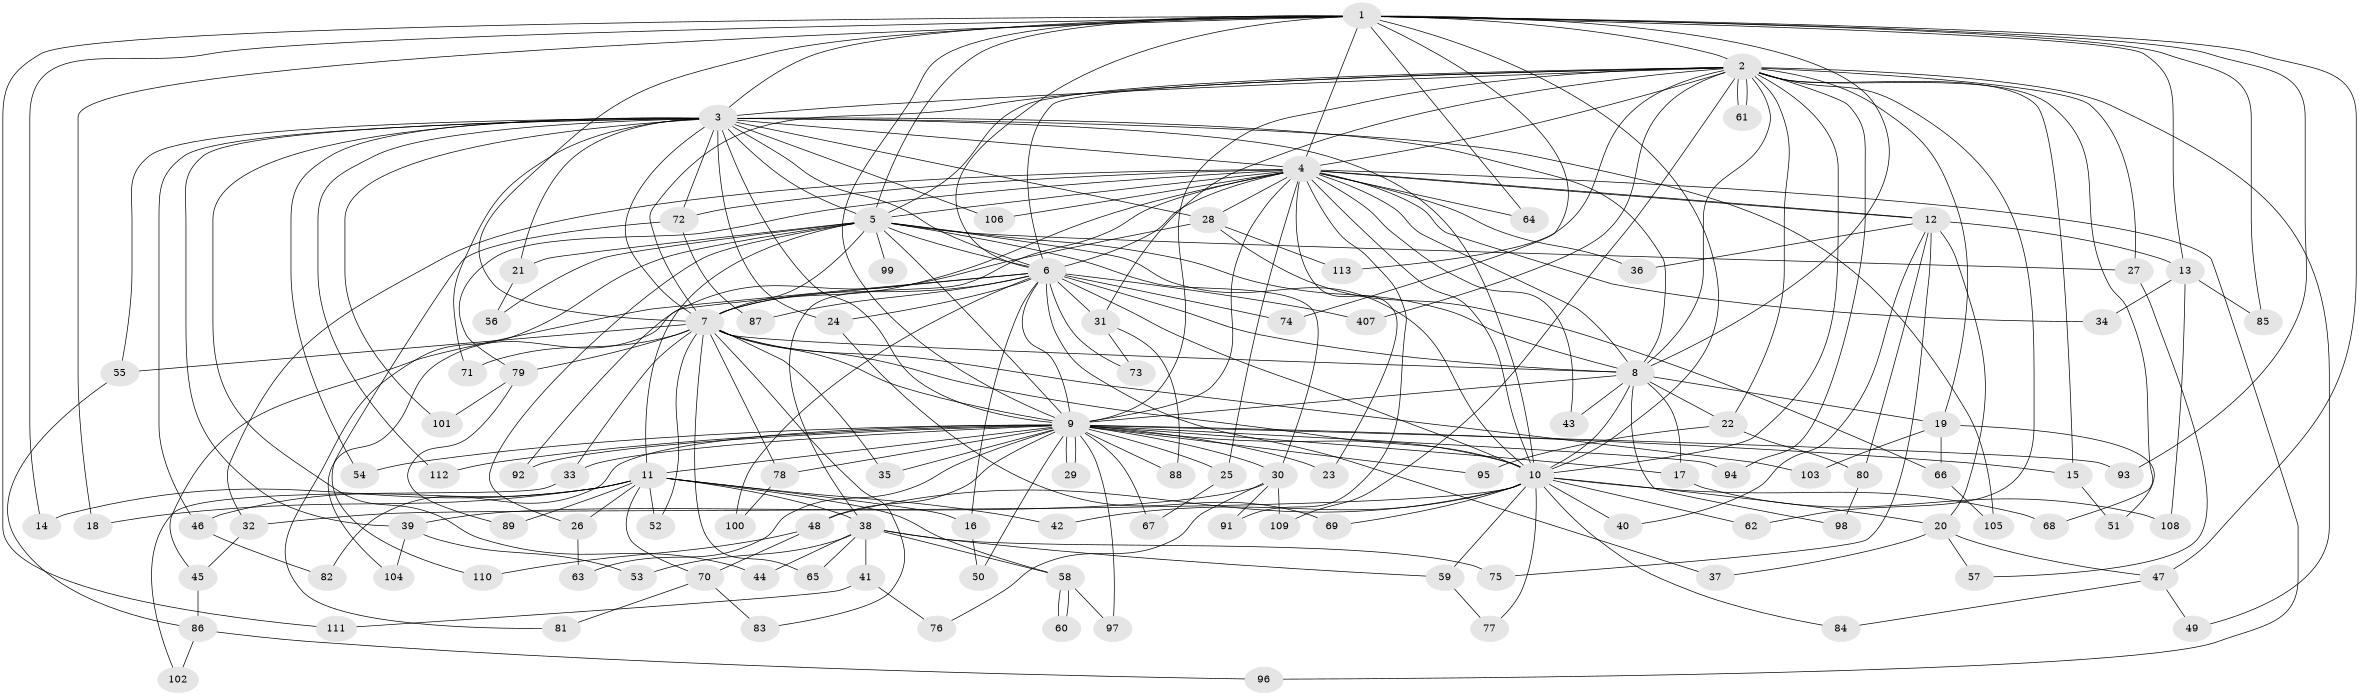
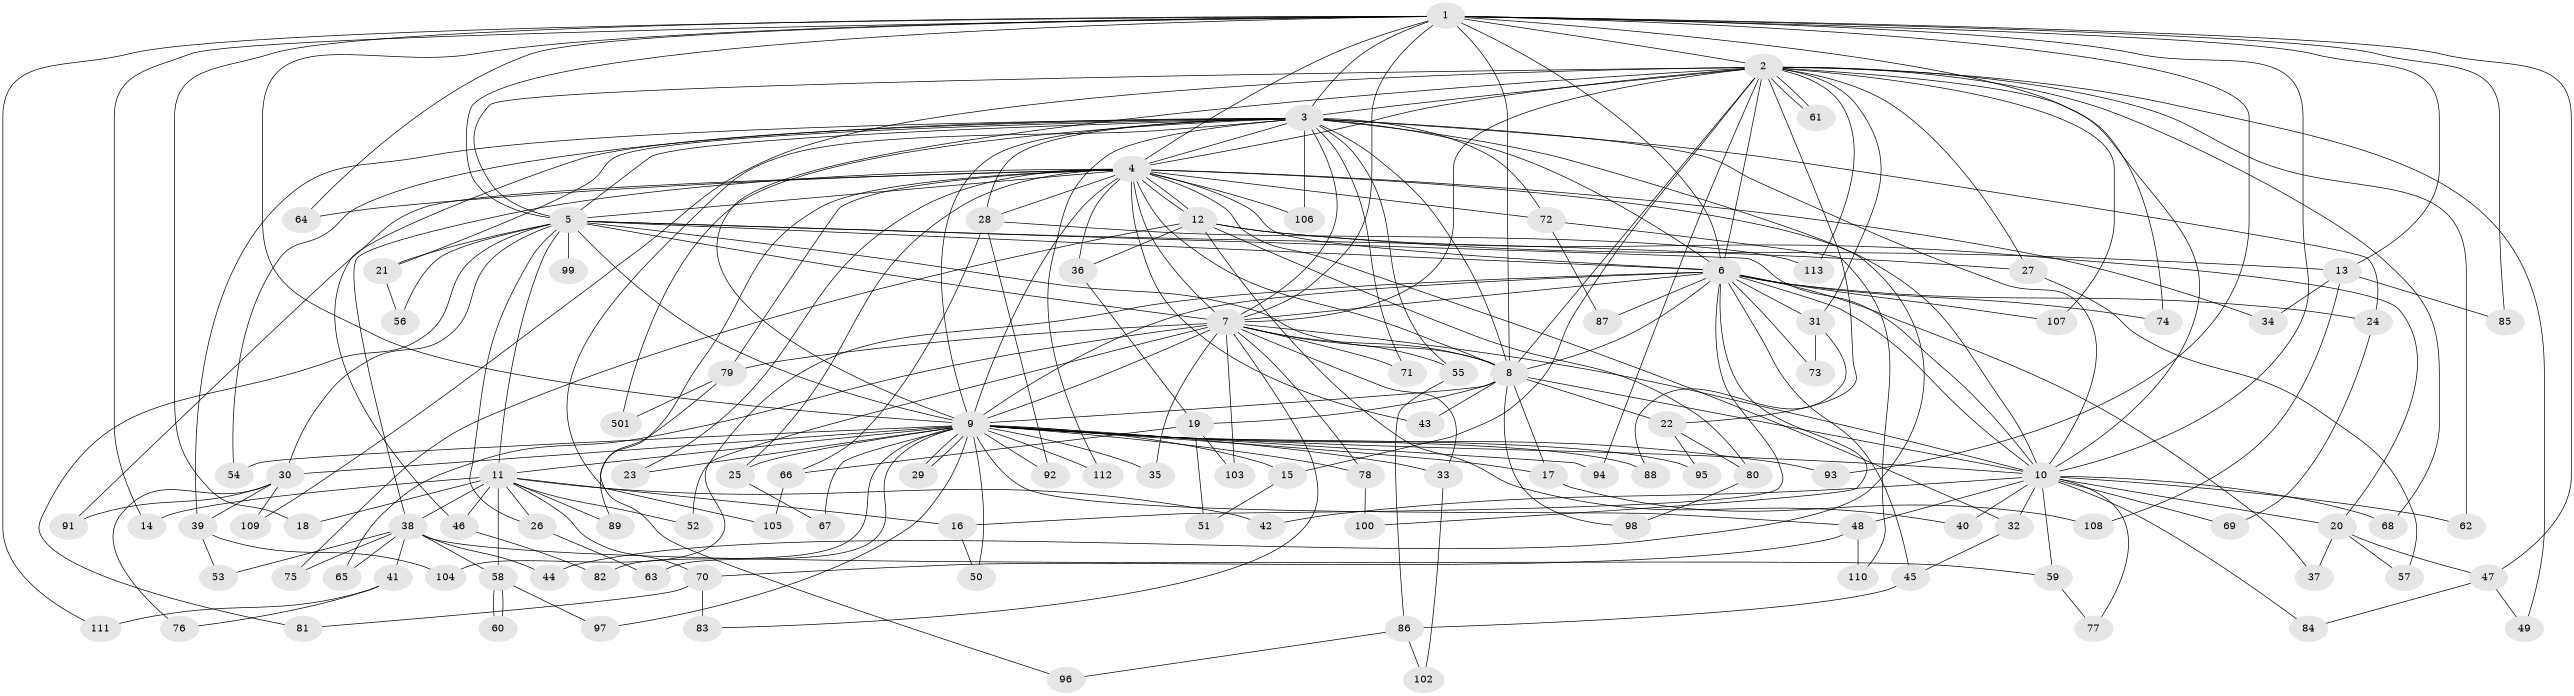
edge "2" -- "19": now "36" -- "19"
node "407": label "407" -> "107"
node "101": label "101" -> "501"
